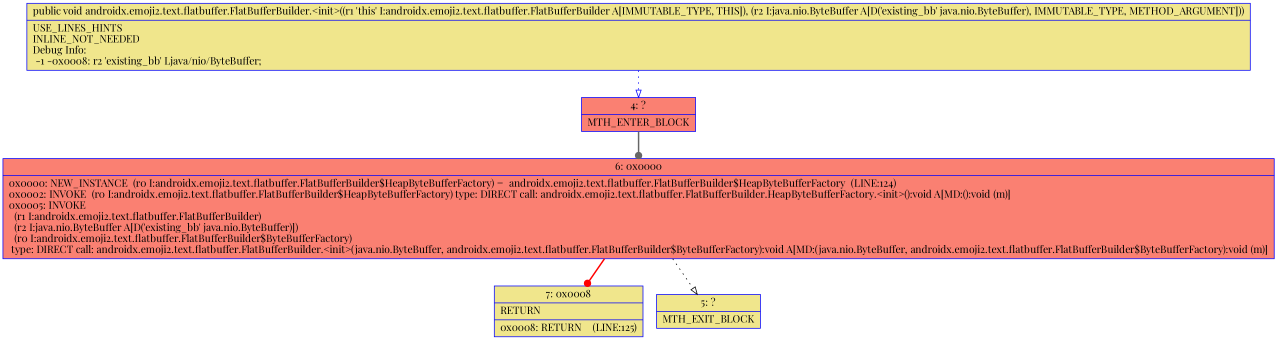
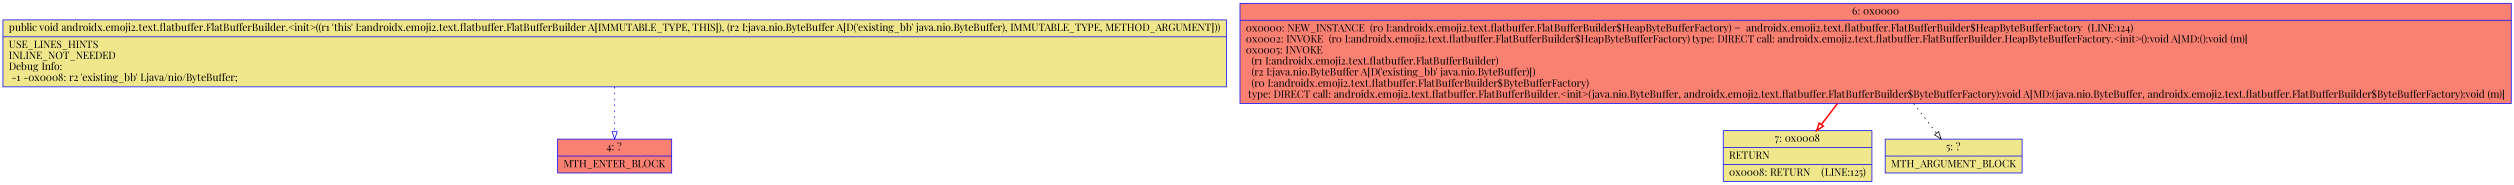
edge "4: ?" -> "6: 0x0000": removed
edge "6: 0x0000" -> "7: 0x0008": arrowhead dot -> onormal
node "5: ?": text "MTH_EXIT_BLOCK" -> "MTH_ARGUMENT_BLOCK"
